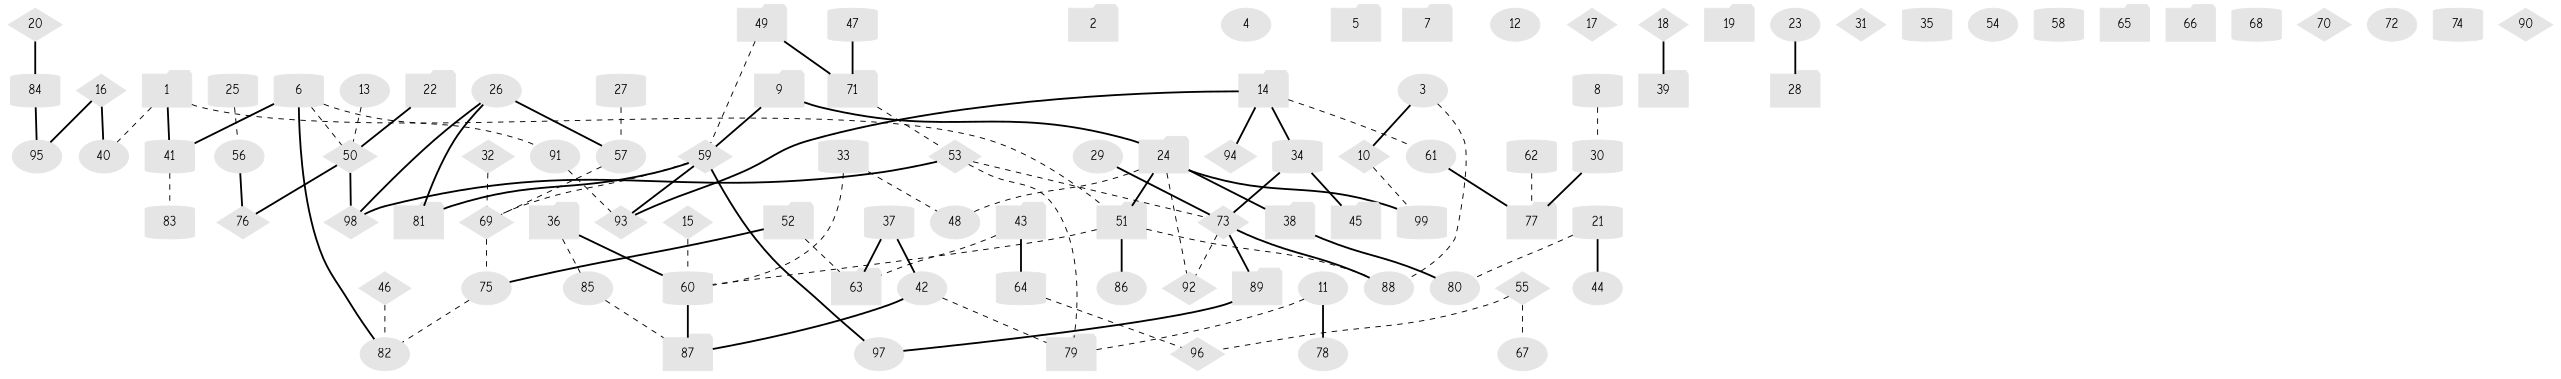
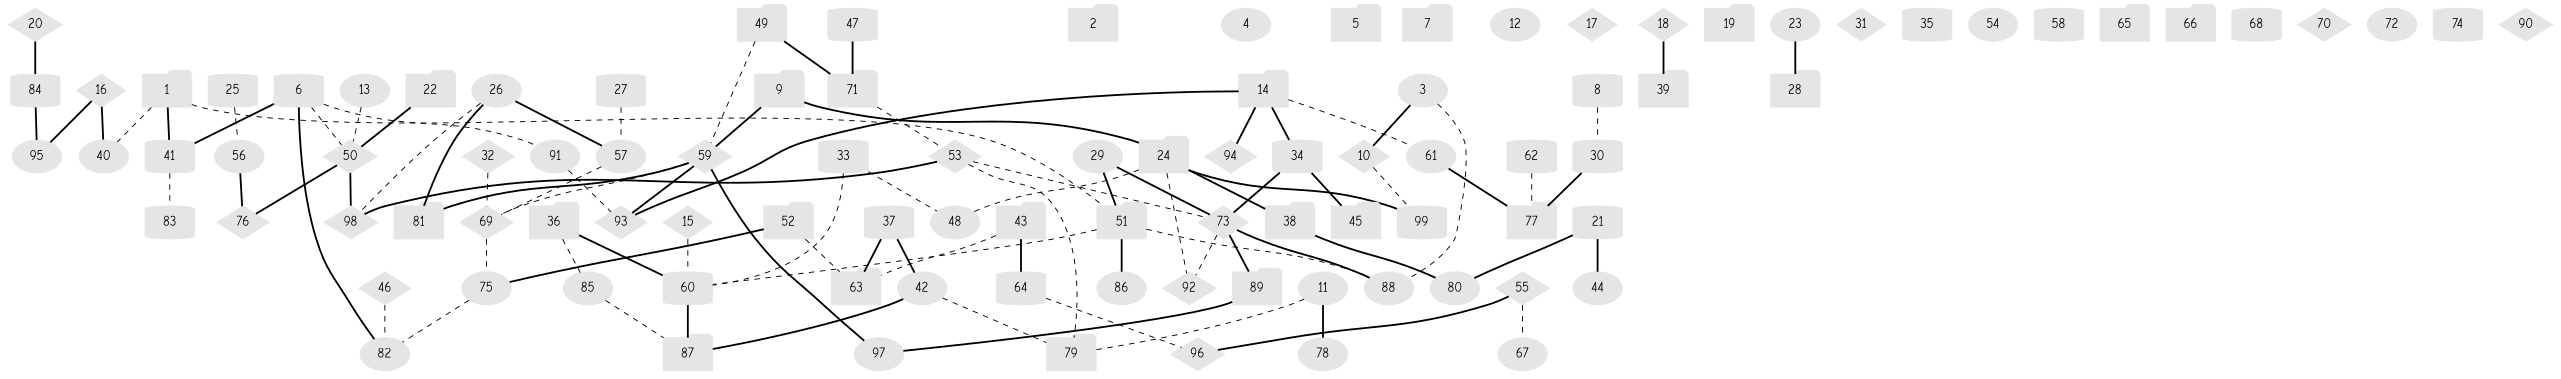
edge "26" -- "98": style bold -> dashed
edge "24" -- "51": now "29" -- "51"
edge "21" -- "80": style dashed -> bold
edge "55" -- "96": style dashed -> bold
